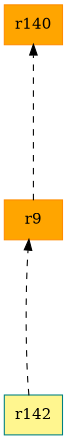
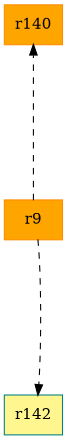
edge "r142" -> "r9": reversed
